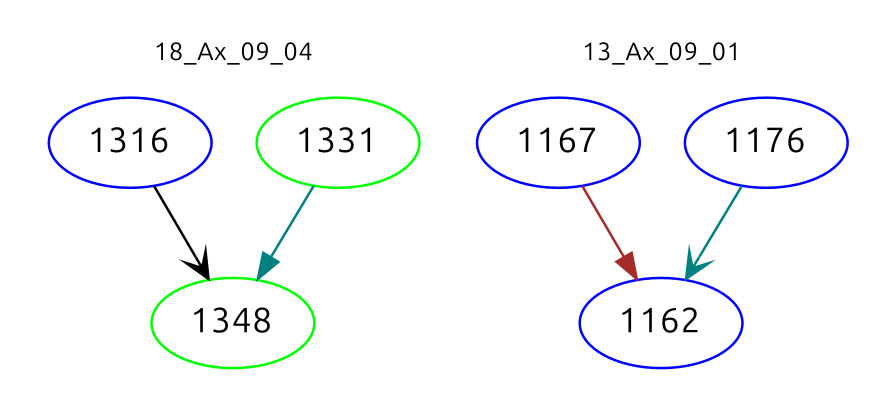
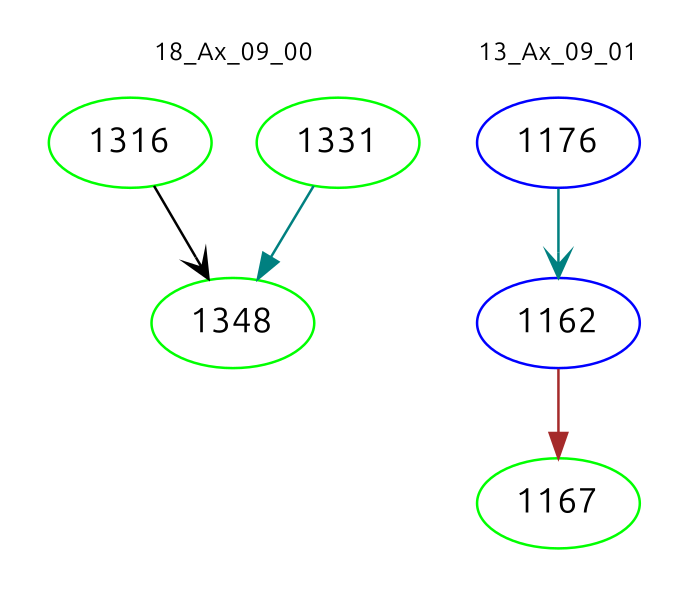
cluster "18_Ax_09_04": label "18_Ax_09_04" -> "18_Ax_09_00"
node "1316": color blue -> green
node "1167": color blue -> green
edge "1167" -> "1162": reversed
